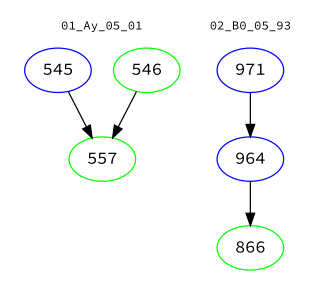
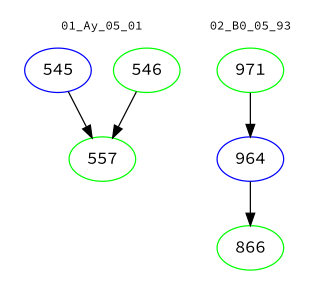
node "971": color blue -> green
